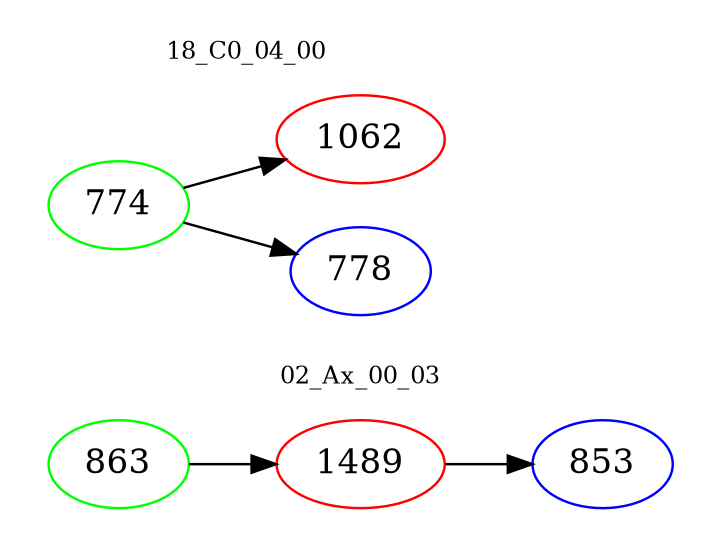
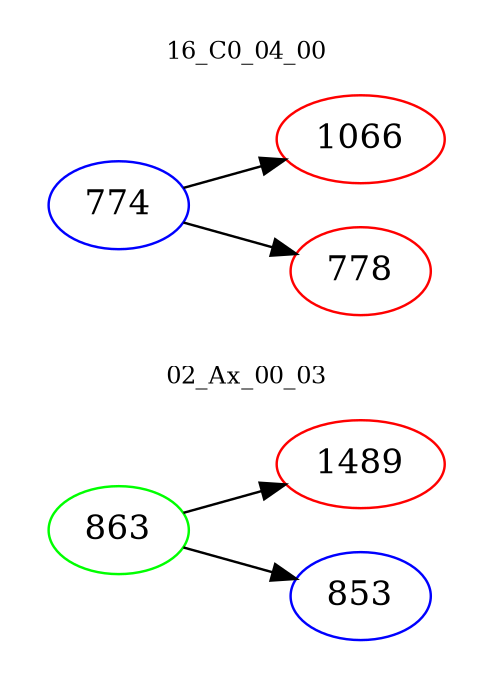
cluster "18_C0_04_00": label "18_C0_04_00" -> "16_C0_04_00"
node "1062": label "1062" -> "1066"
node "774": color green -> blue
node "778": color blue -> red
edge "1489" -> "853": now "863" -> "853"
